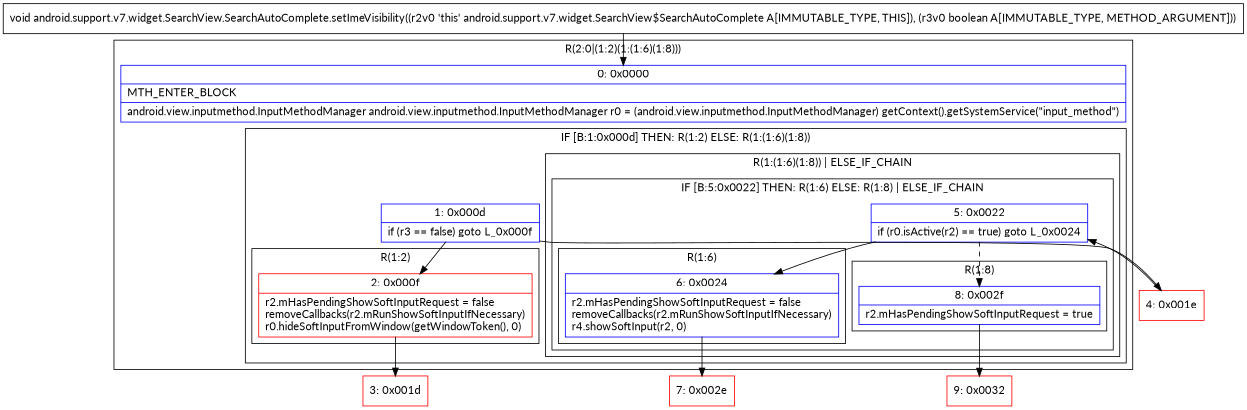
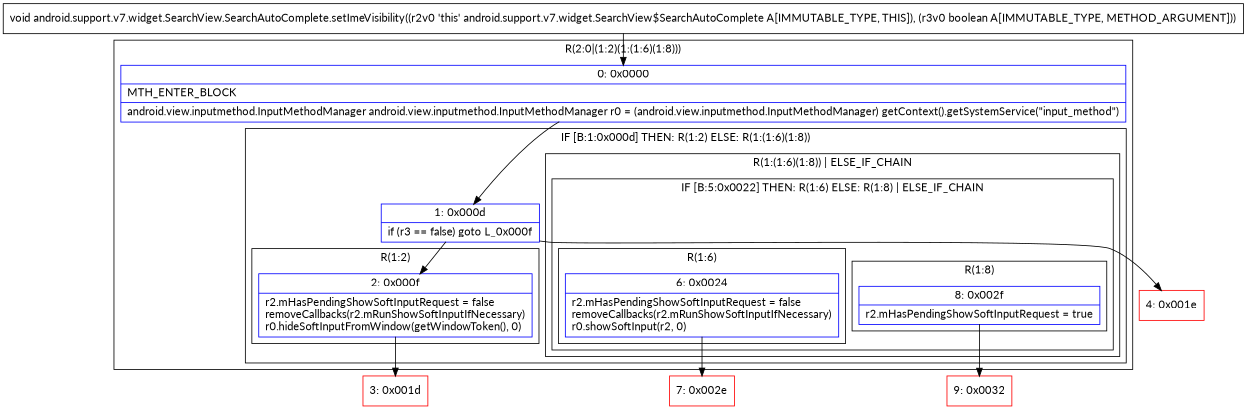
edge "0: 0x0000" -> "1: 0x000d": added
node "5: 0x0022": removed
node "2: 0x000f": color red -> blue
node "6: 0x0024": text "r4.showSoftInput(r2, 0)" -> "r0.showSoftInput(r2, 0)"
